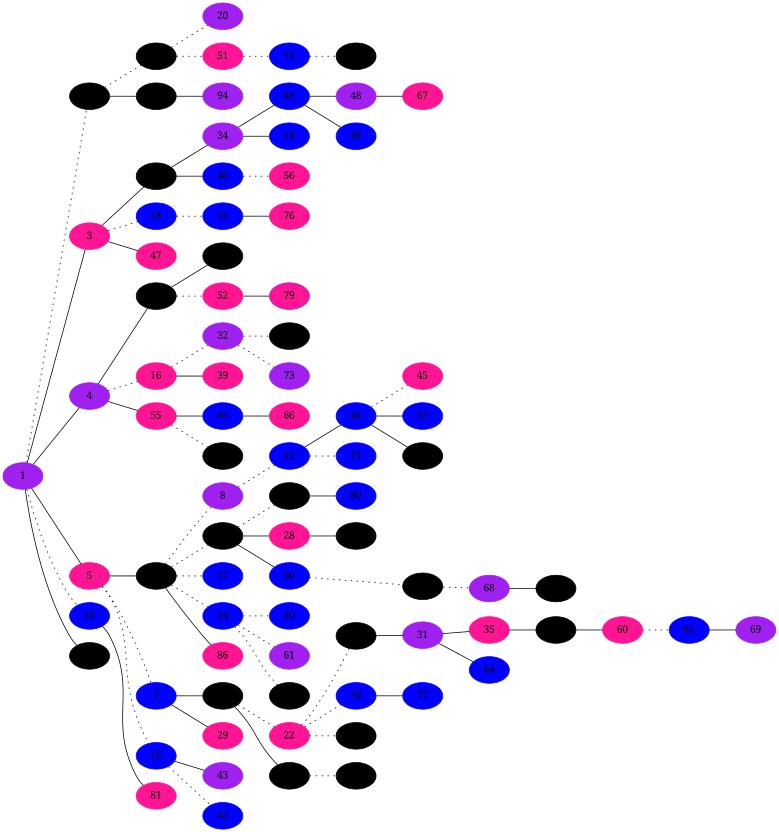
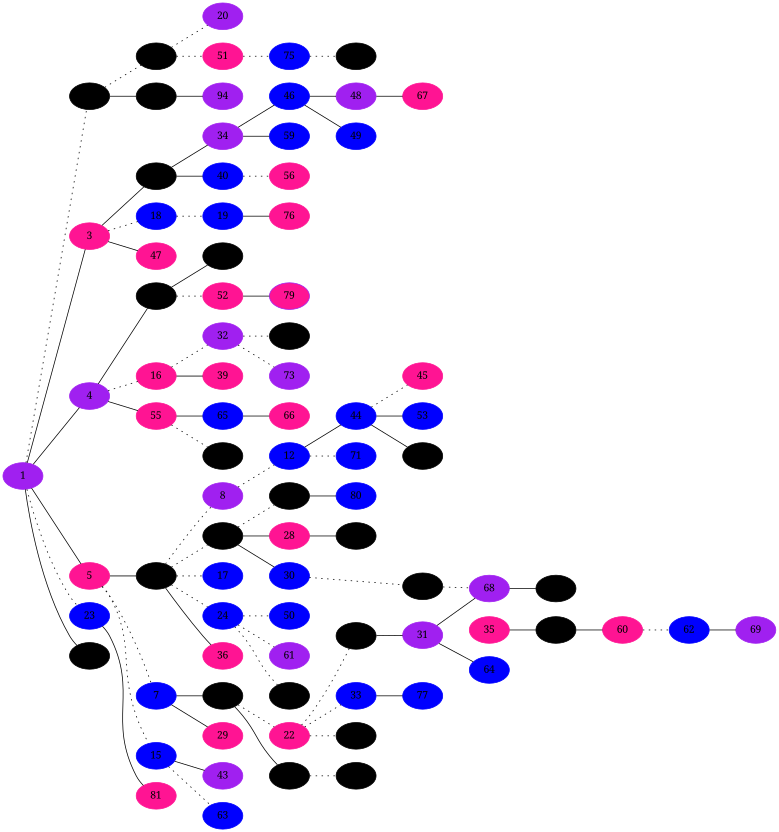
edge "35" -- "31": now "68" -- "31"
node "86": label "86" -> "36"
